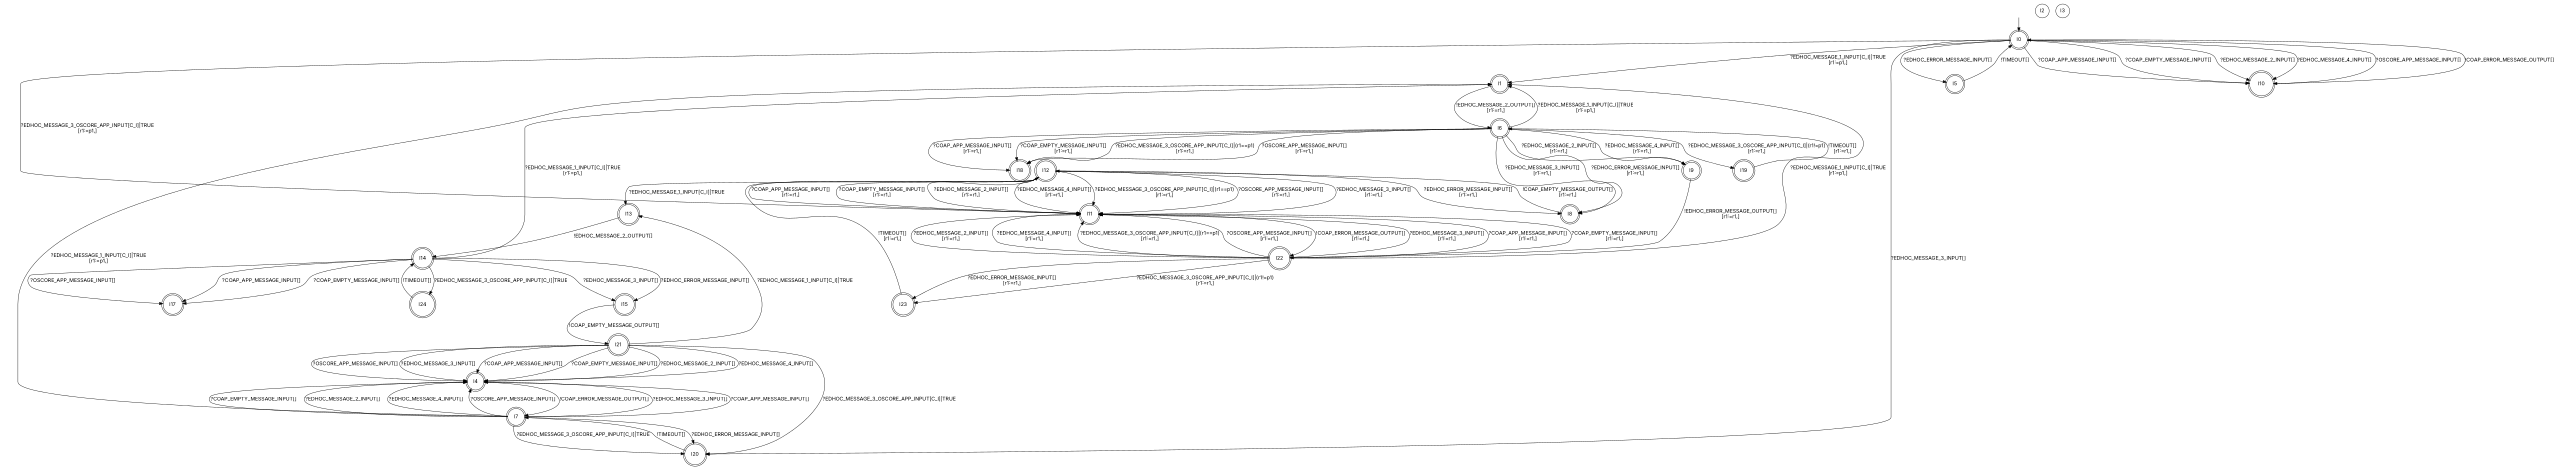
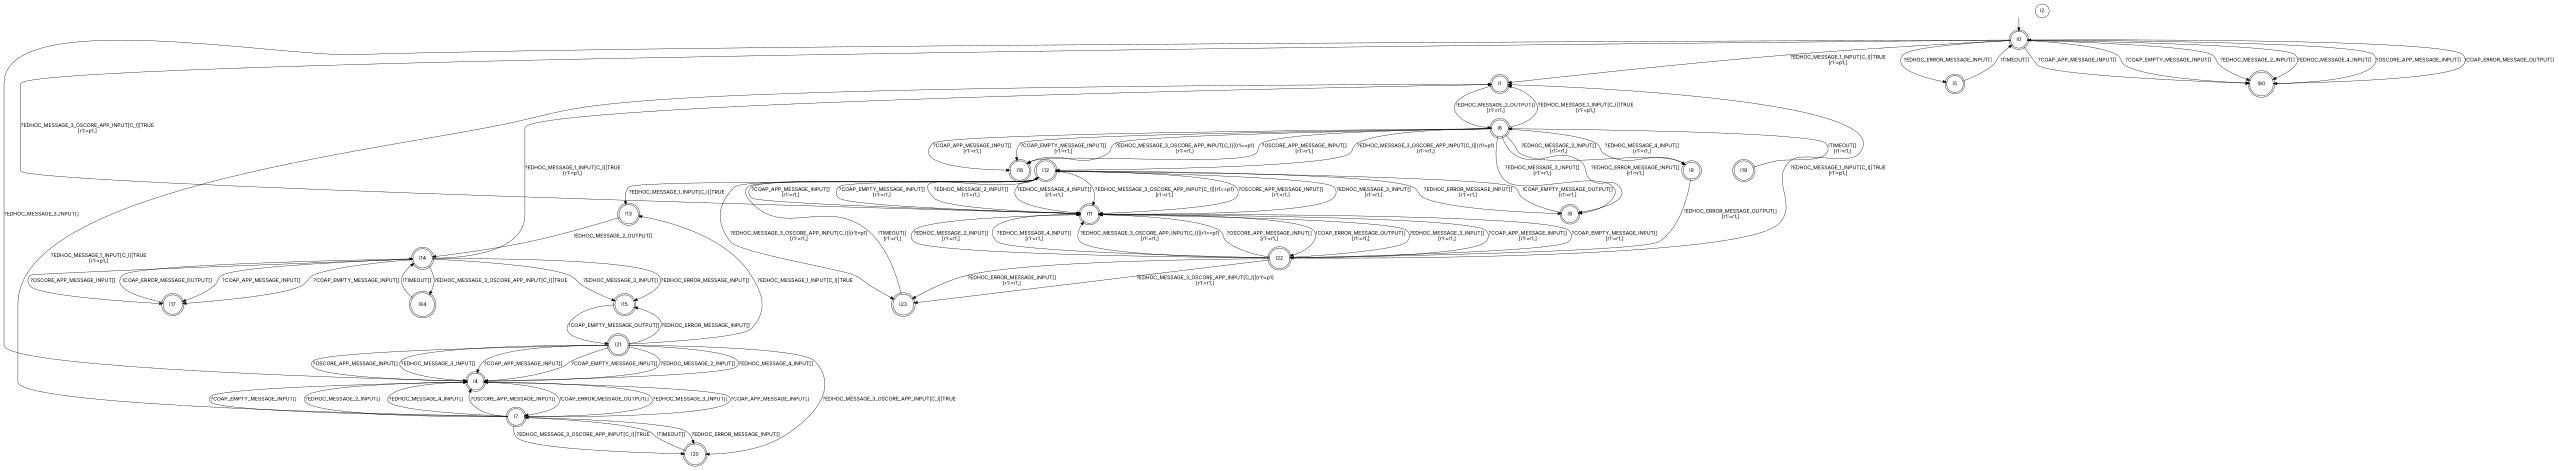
node "l3": removed
node "l10": label "l10" -> "l90"
edge "l6" -> "l19": now "l6" -> "l12"
edge "l12" -> "l23": added, label "?EDHOC_MESSAGE_3_OSCORE_APP_INPUT[C_I]|(r1!=p1) [r1:=r1,]"
edge "l17" -> "l14": added, label "!COAP_ERROR_MESSAGE_OUTPUT[]"
node "l24": label "l24" -> "l84"
edge "l21" -> "l15": added, label "?EDHOC_ERROR_MESSAGE_INPUT[]"
edge "l0" -> "l20": now "l0" -> "l4"
